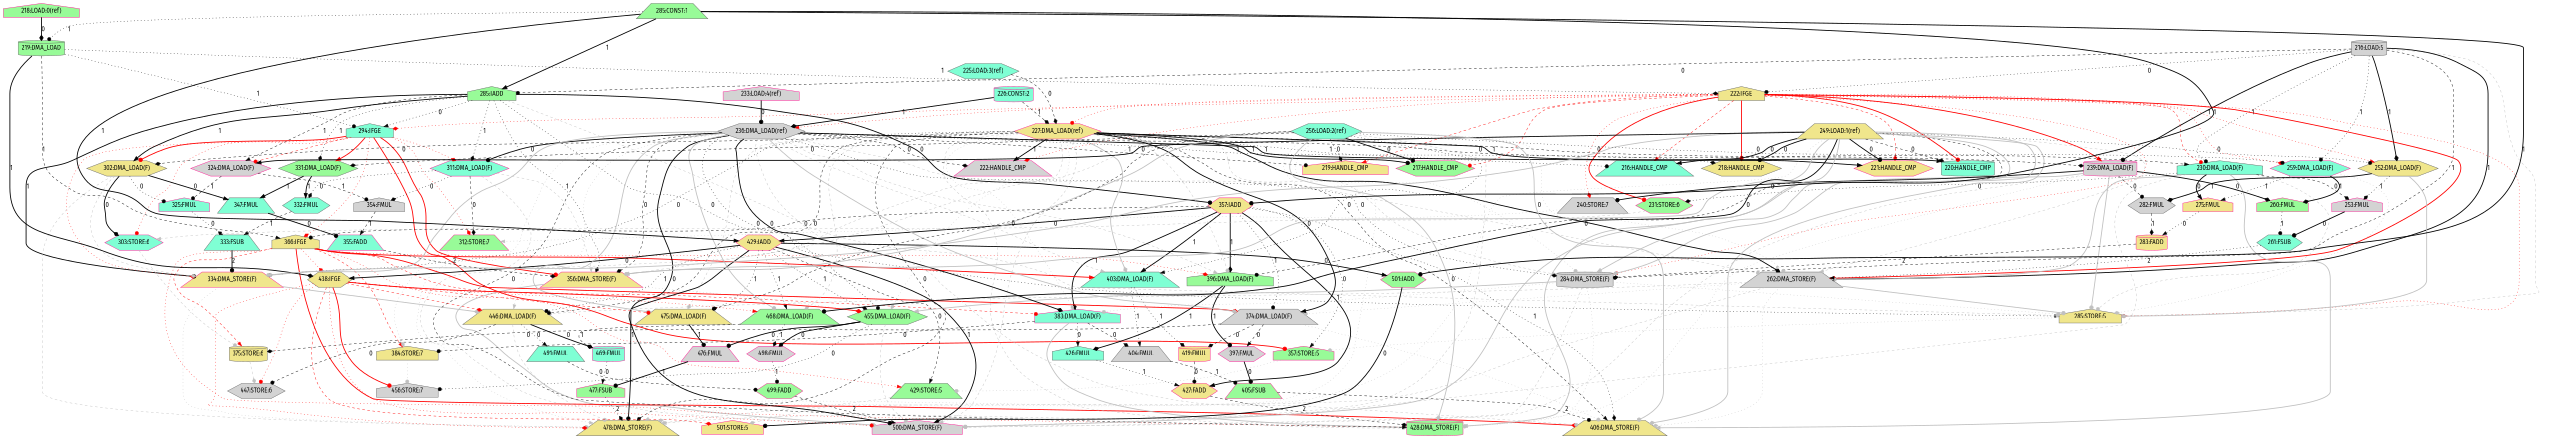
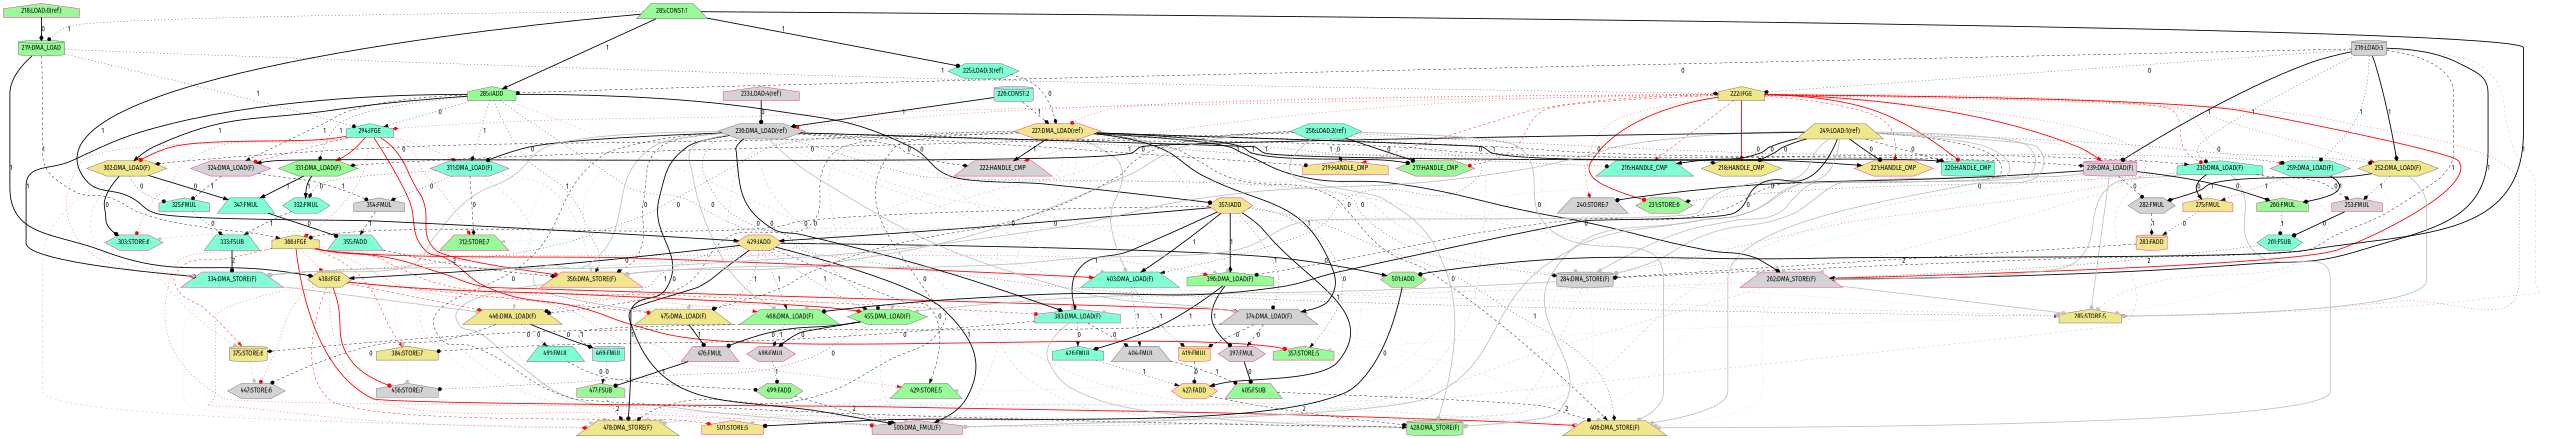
edge "285:CONST:1" -> "357:IADD": now "285:CONST:1" -> "225:LOAD:3(ref)"
edge "227:DMA_LOAD(ref)" -> "374:DMA_LOAD(F)": label "0" -> "1"
node "334:DMA_STORE(F)": fillcolor khaki -> aquamarine
node "262:DMA_STORE(F)": color gray40 -> deeppink
node "500:DMA_STORE(F)": label "500:DMA_STORE(F)" -> "500:DMA_FMUL(F)"
